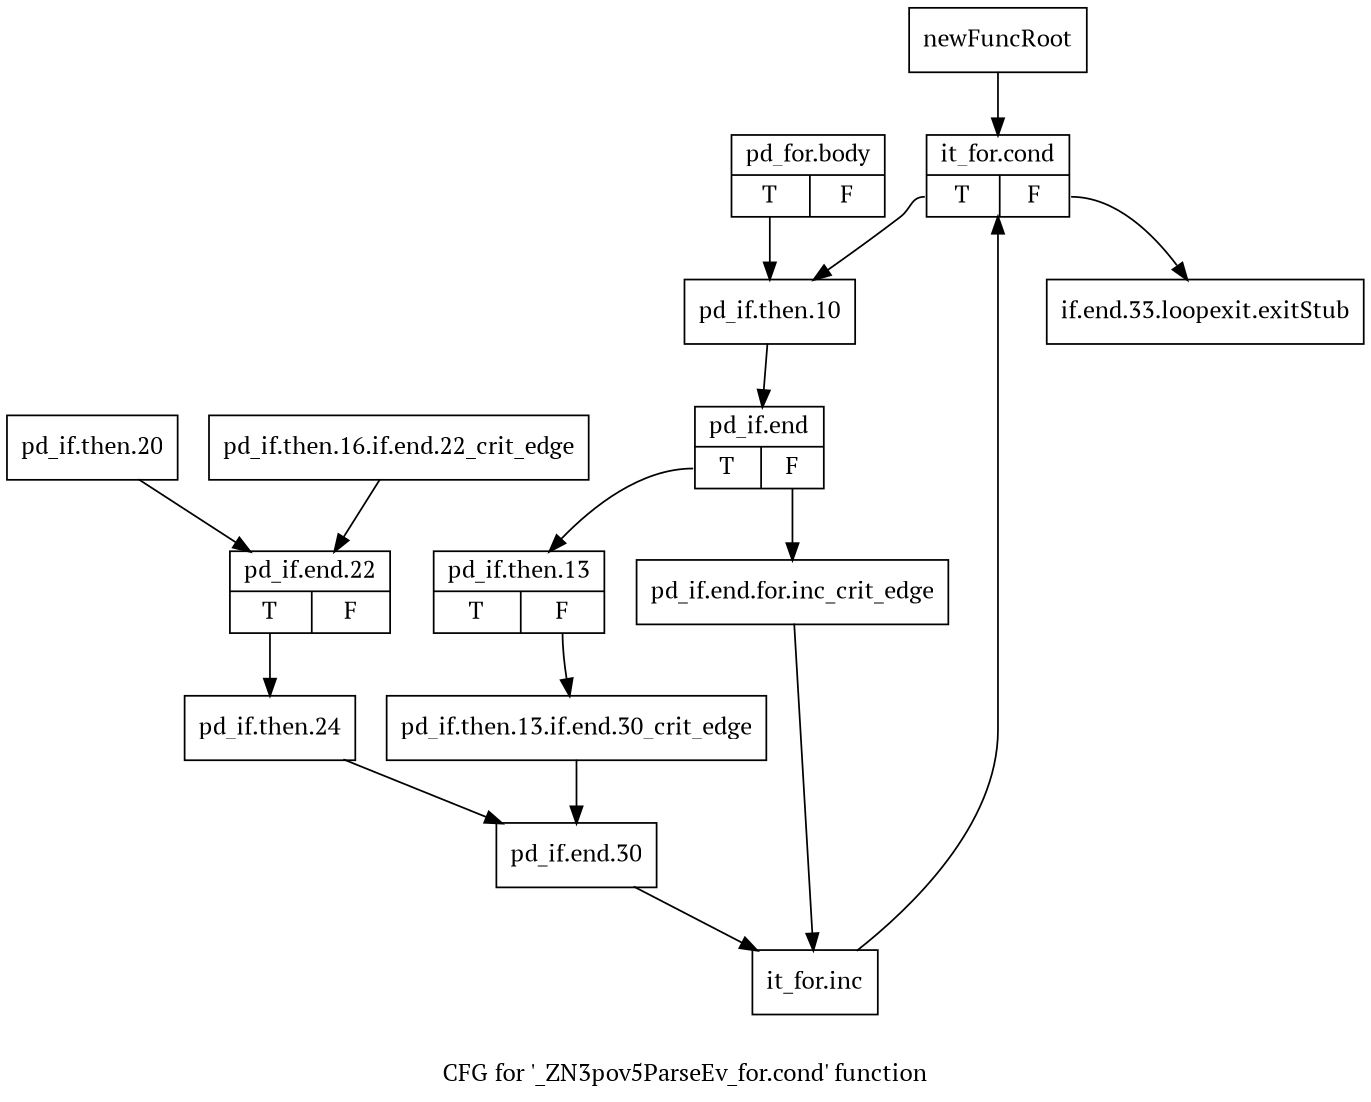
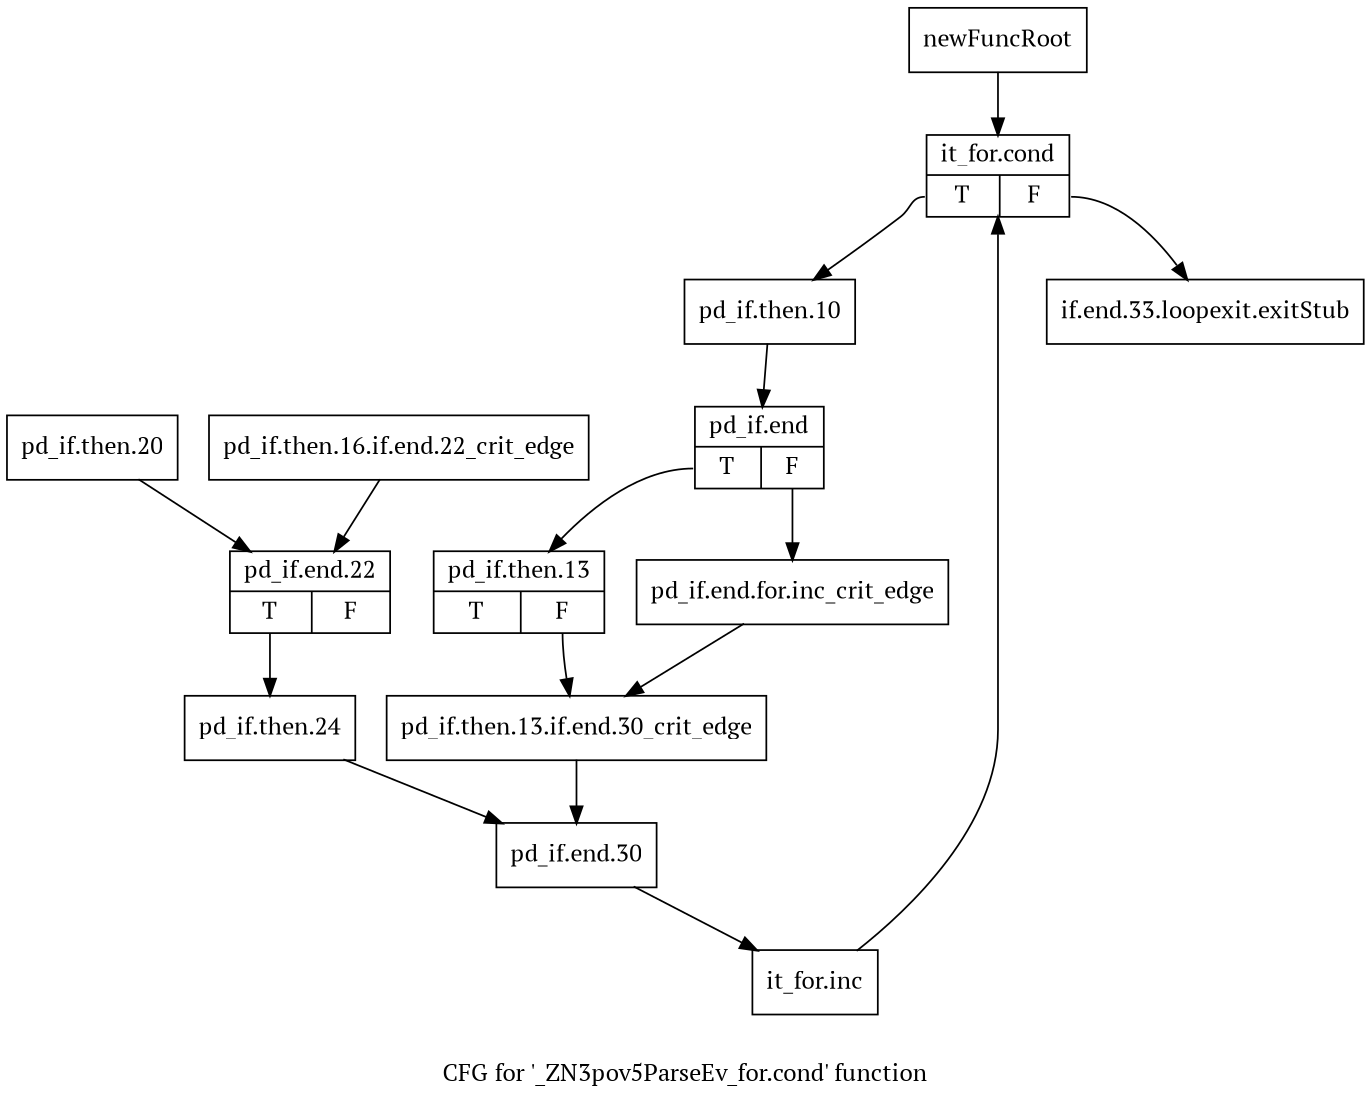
node "pd_for.body": removed
edge "pd_if.end.for.inc_crit_edge" -> "it_for.inc": now "pd_if.end.for.inc_crit_edge" -> "pd_if.then.13.if.end.30_crit_edge"
